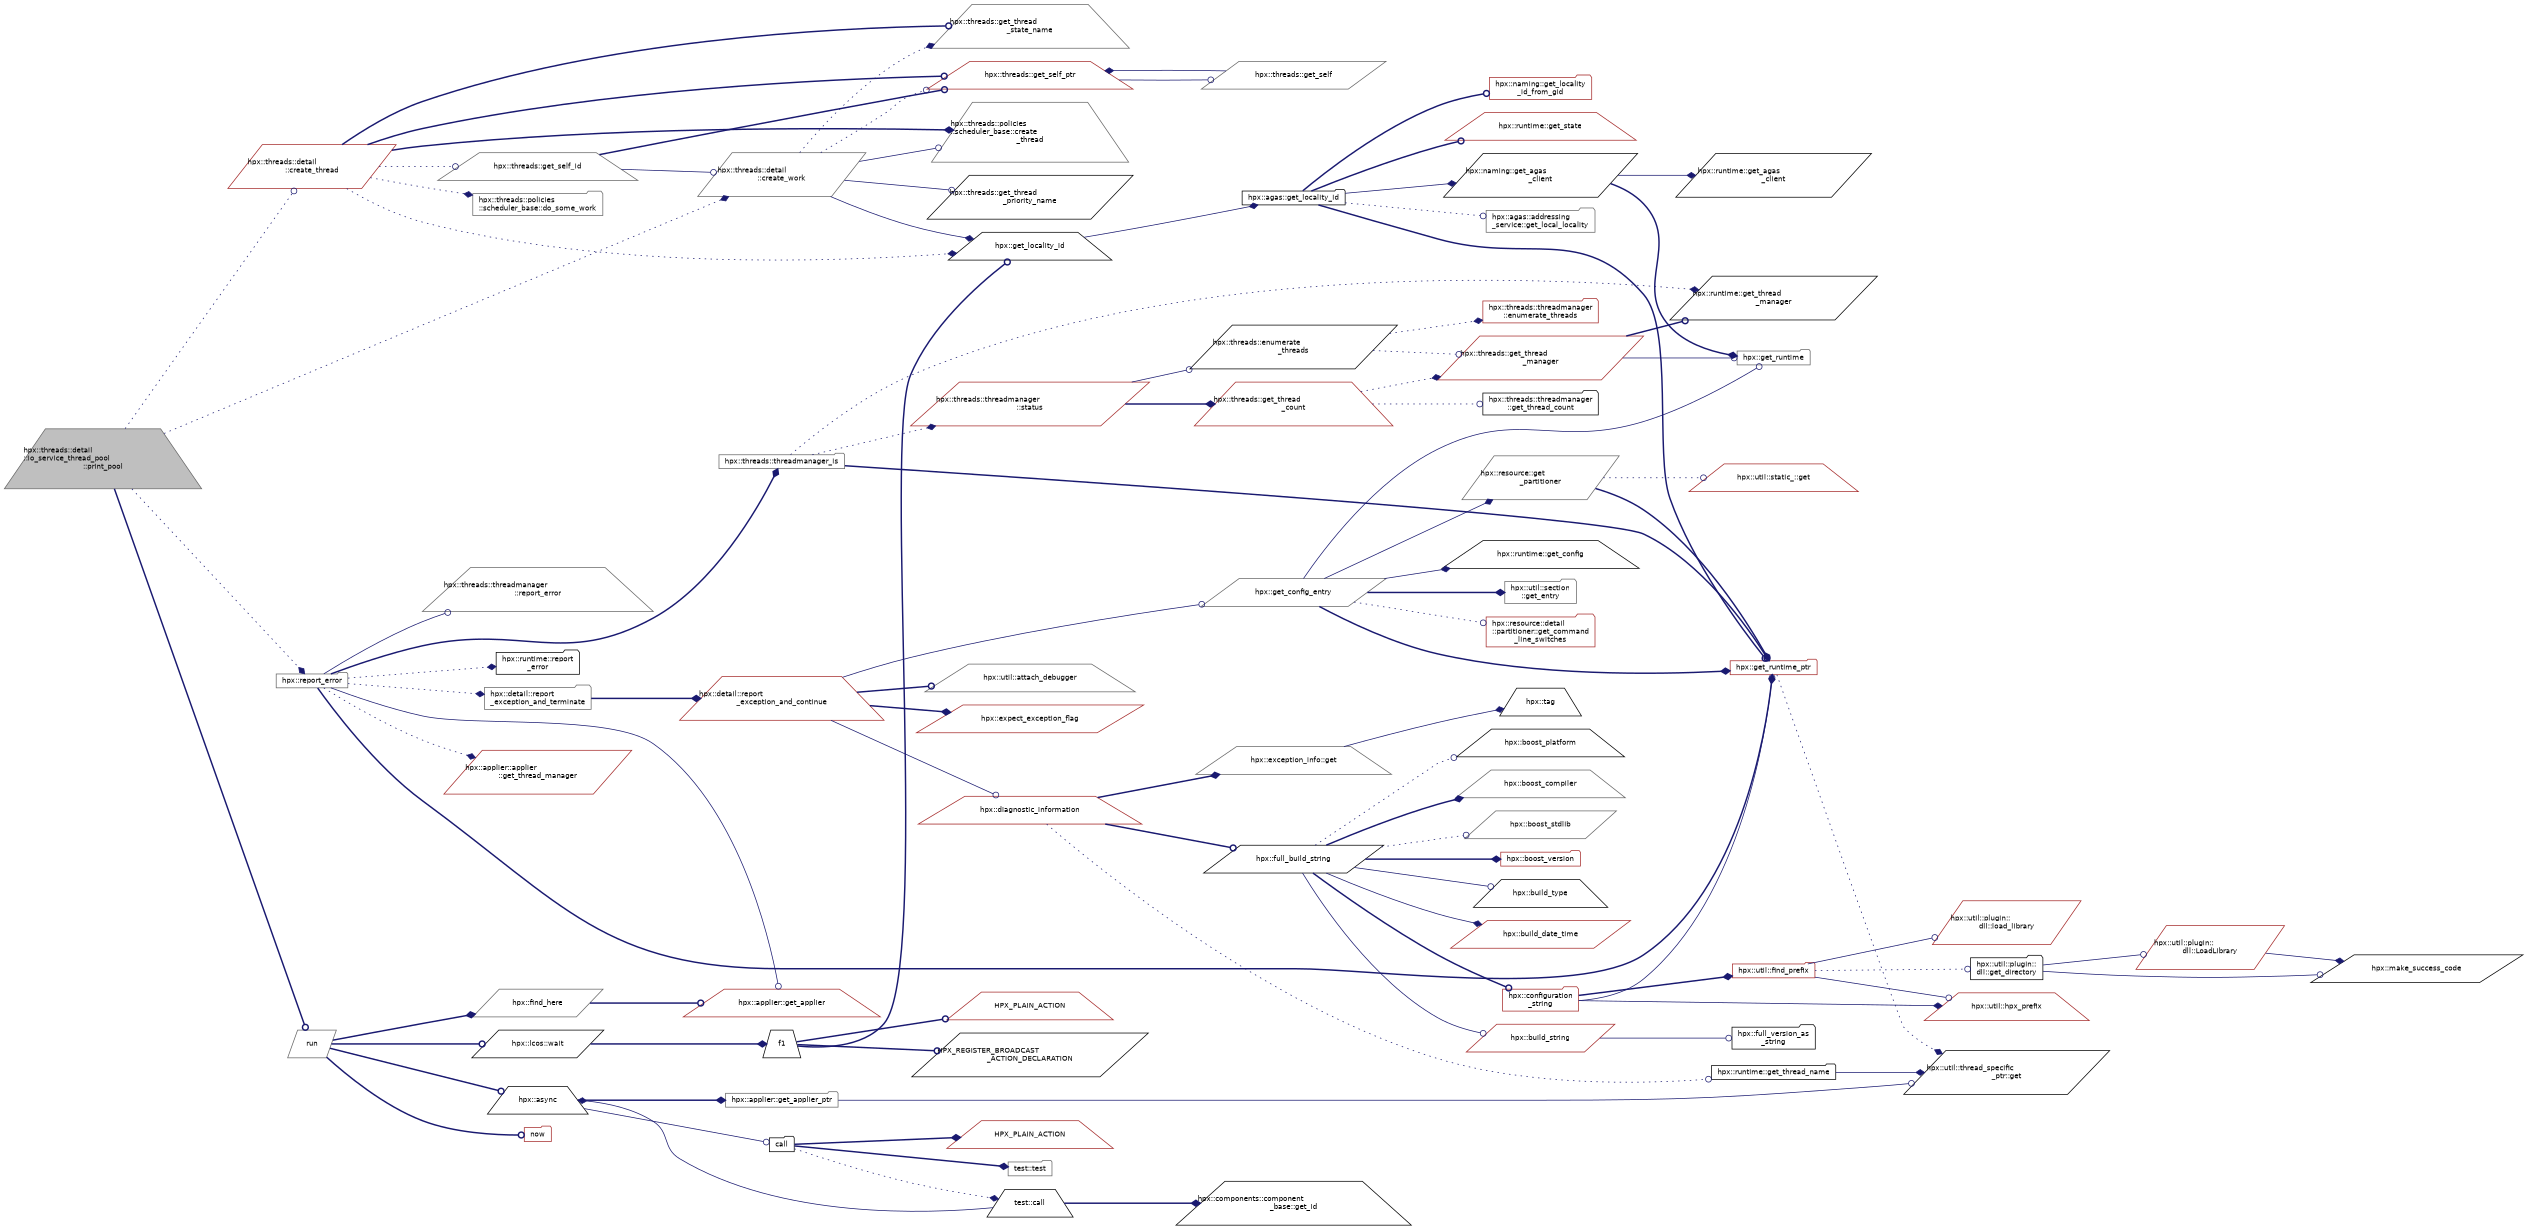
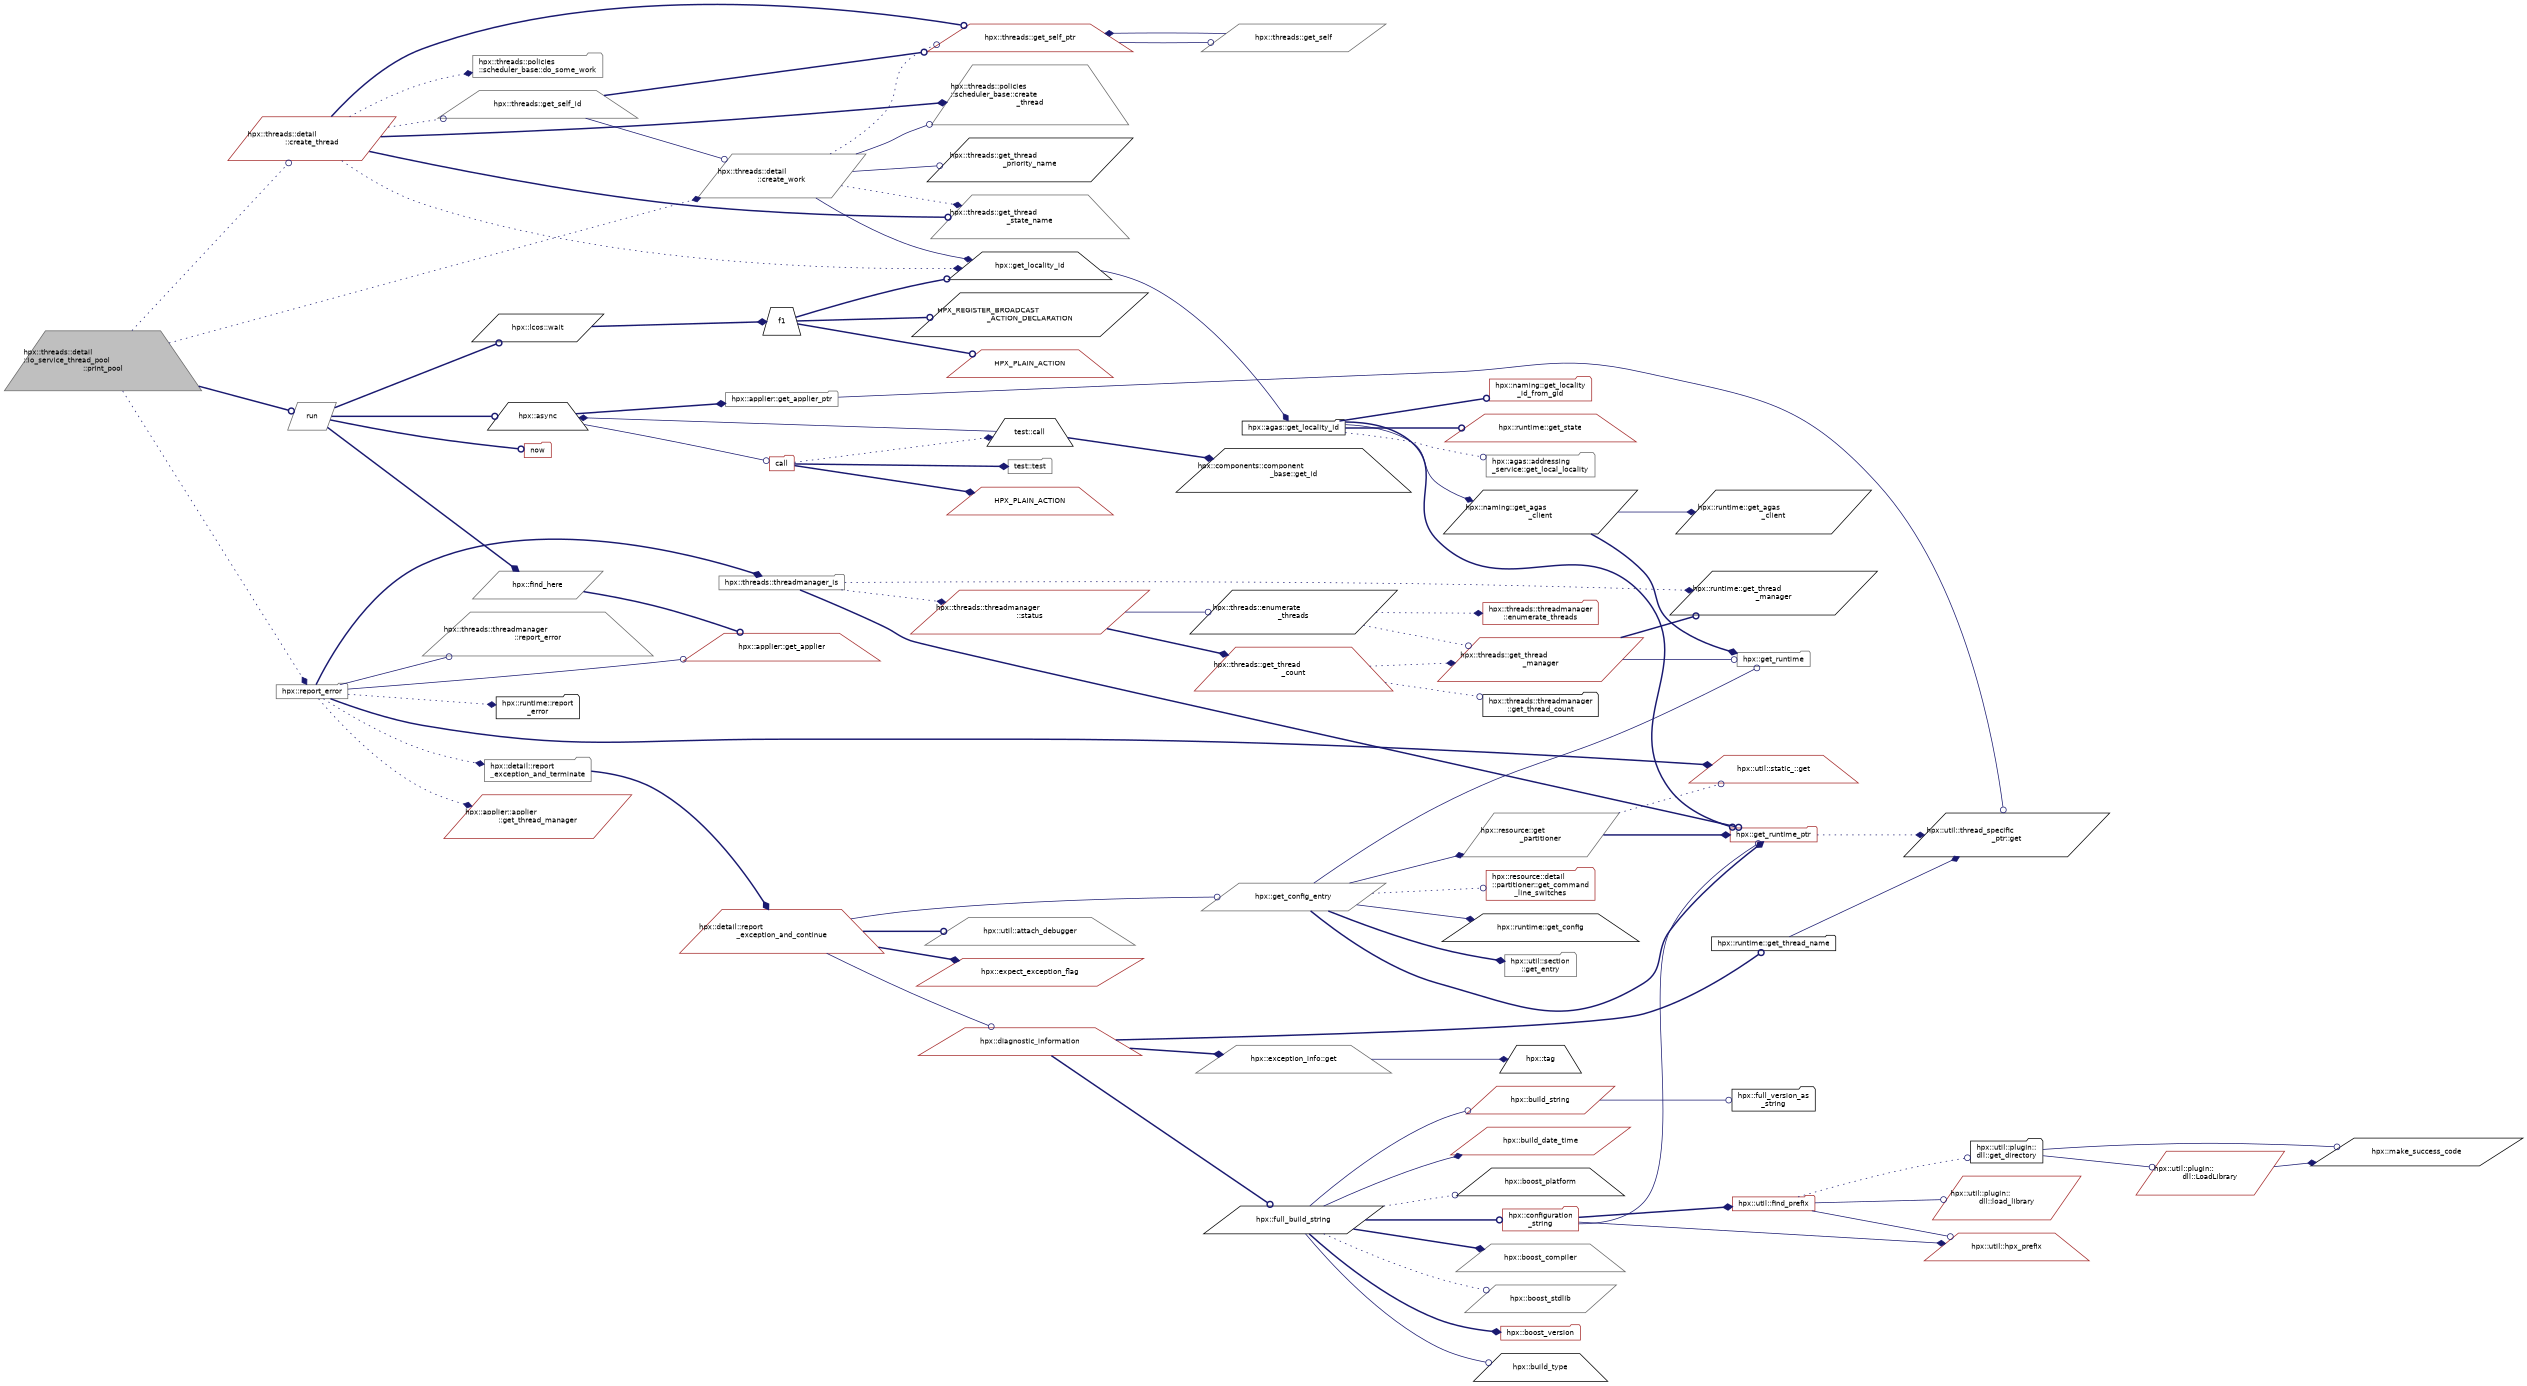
edge "hpx::report_error" -> "hpx::get_runtime_ptr": now "hpx::report_error" -> "hpx::util::static_::get"
edge "hpx::diagnostic_information" -> "hpx::runtime::get_thread_name": style dotted -> bold
node "call": color black -> brown
